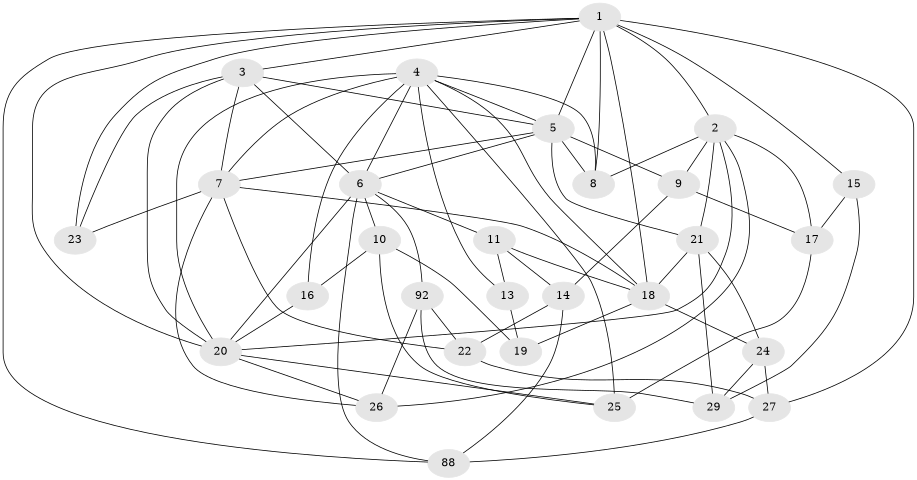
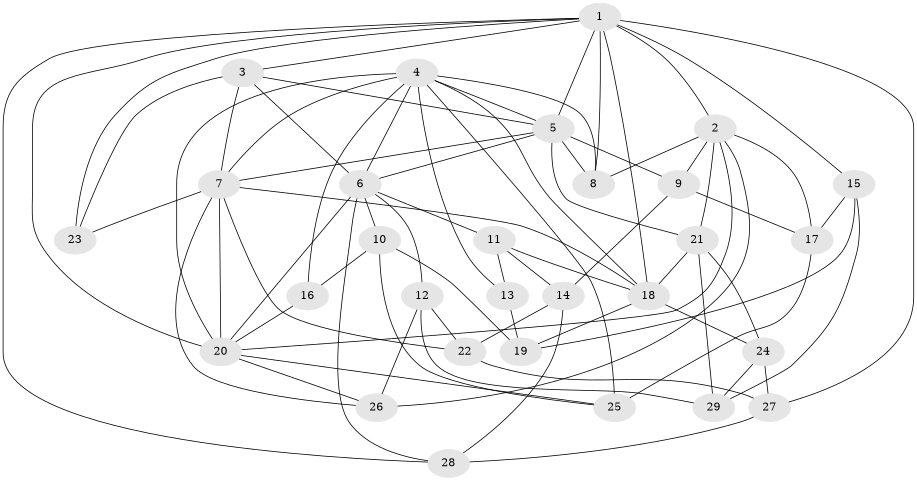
edge "3" -- "20": now "7" -- "20"
node "92": label "92" -> "12"
edge "15" -- "19": added
node "88": label "88" -> "28"
